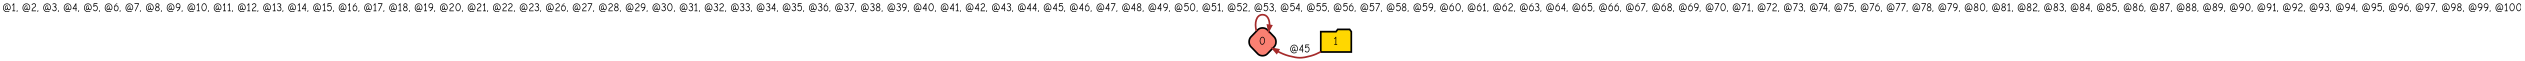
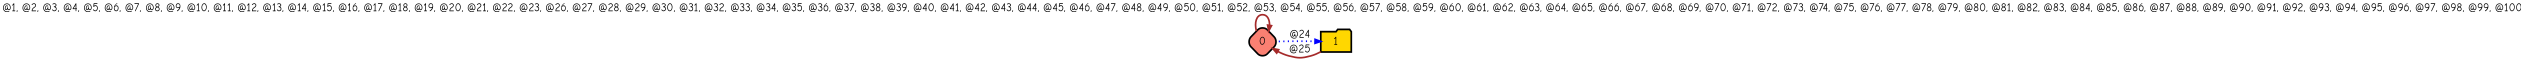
edge "0" -> "1": added, label "@24"
edge "1" -> "0": label "@45" -> "@25"
